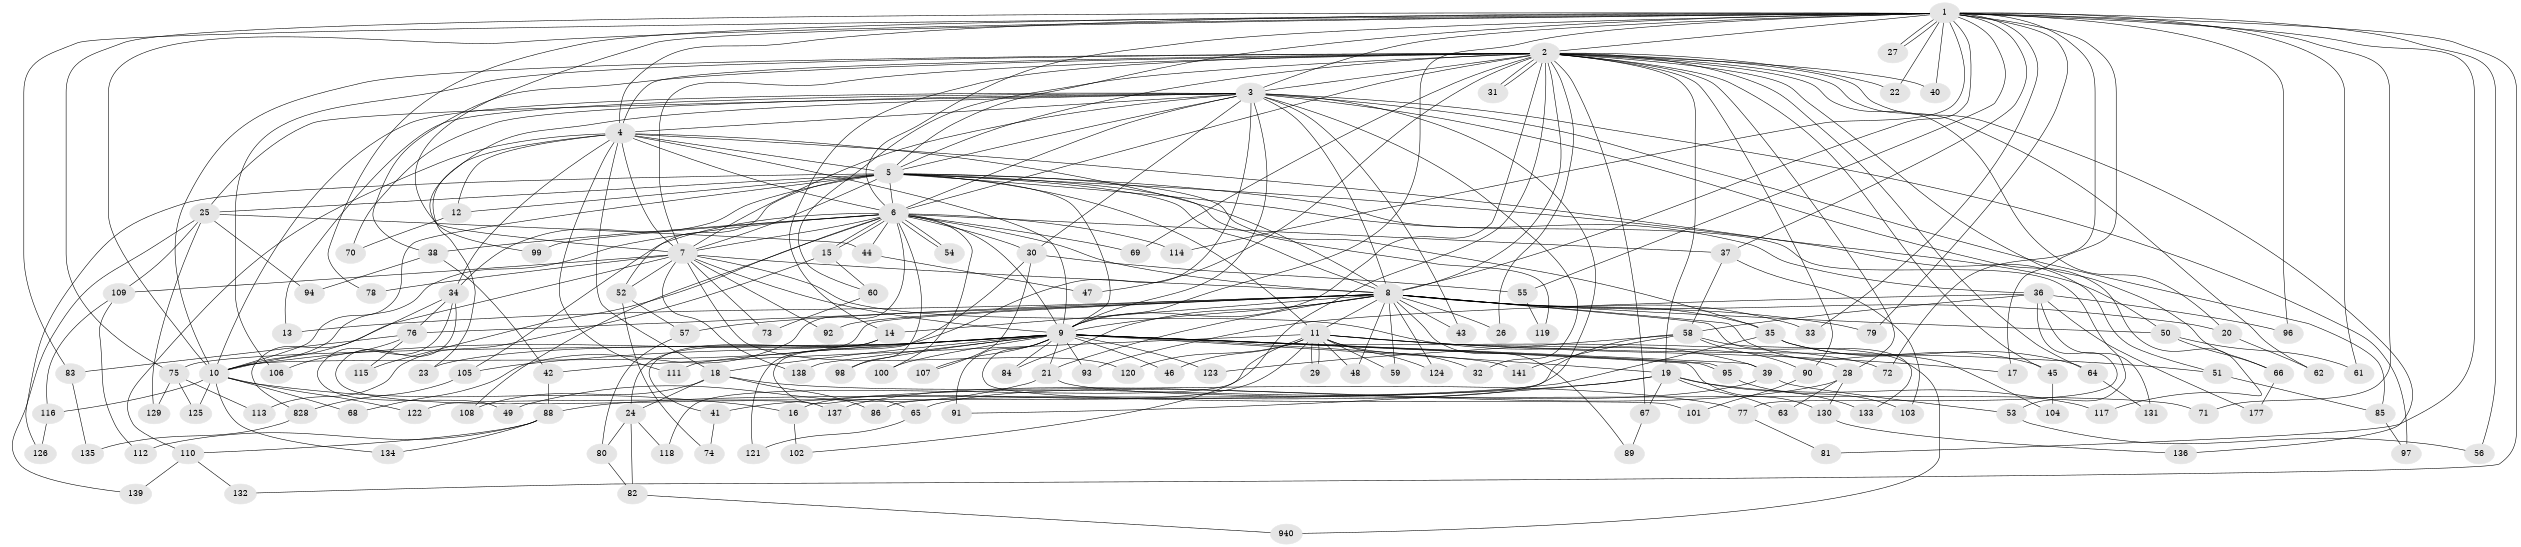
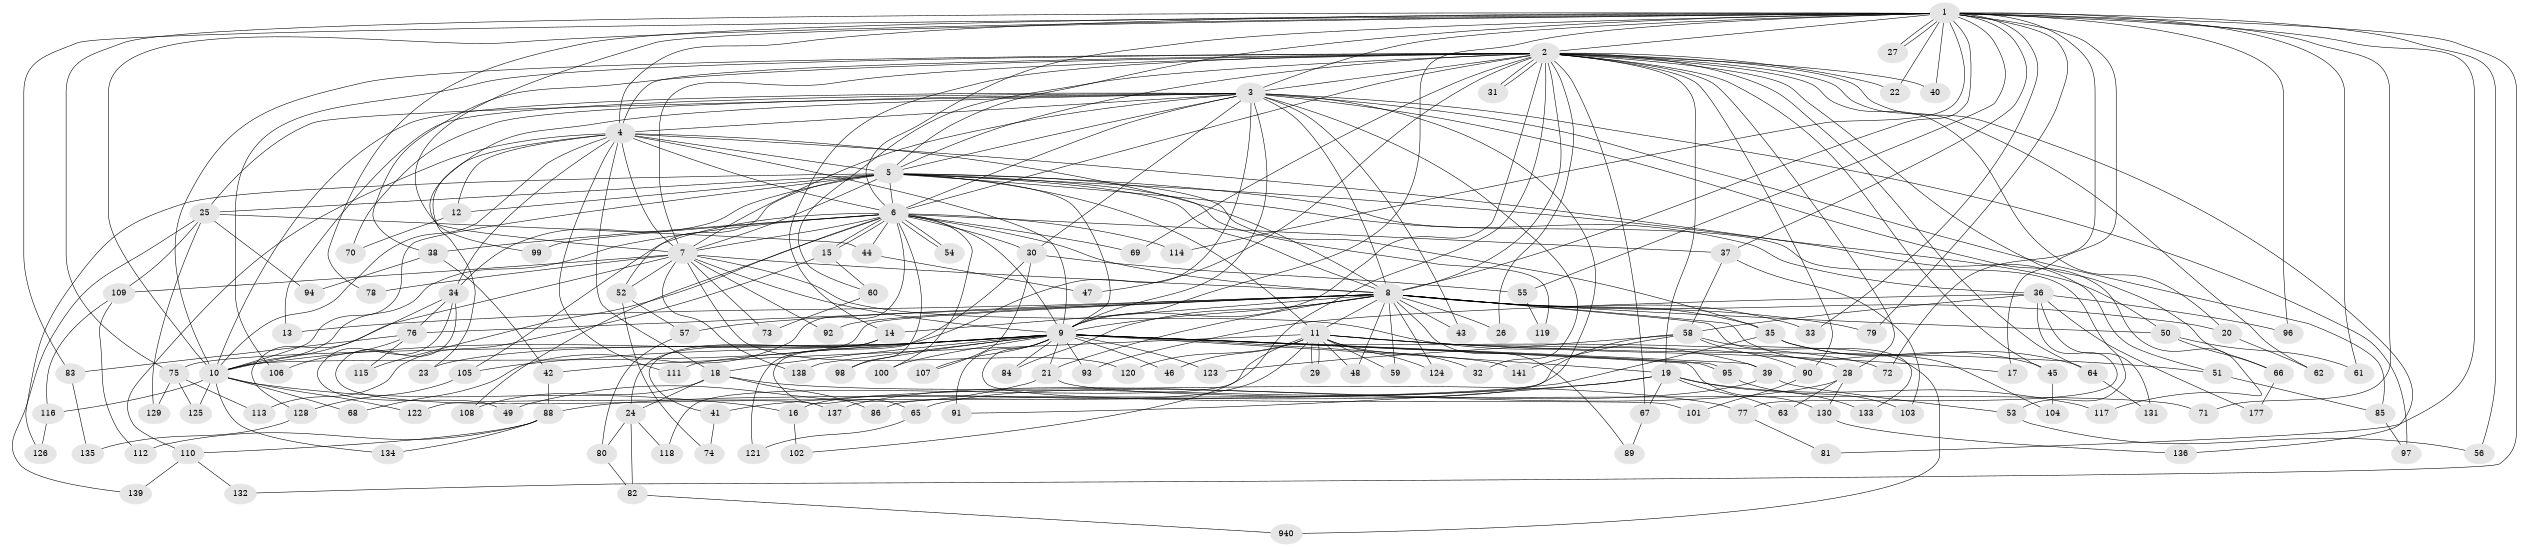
edge "4" -- "10": added
node "828": label "828" -> "128"
